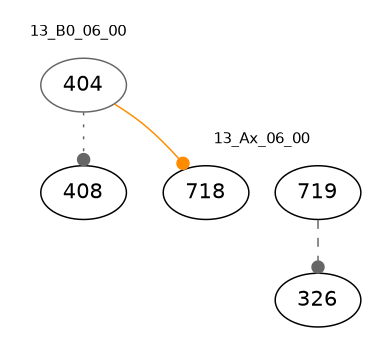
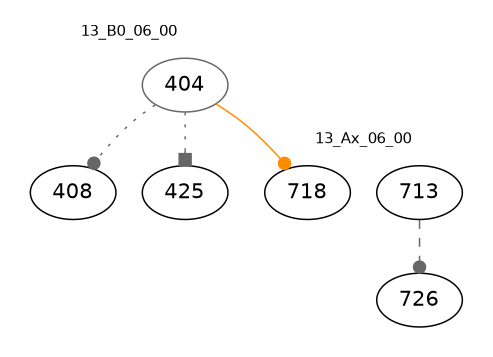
node "425": added
node "719": label "719" -> "713"
node "326": label "326" -> "726"
